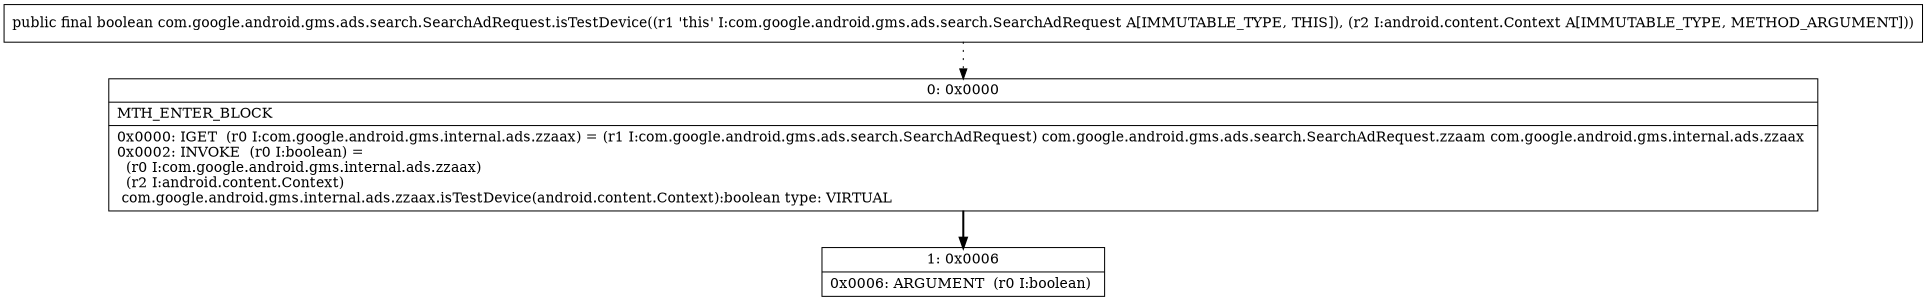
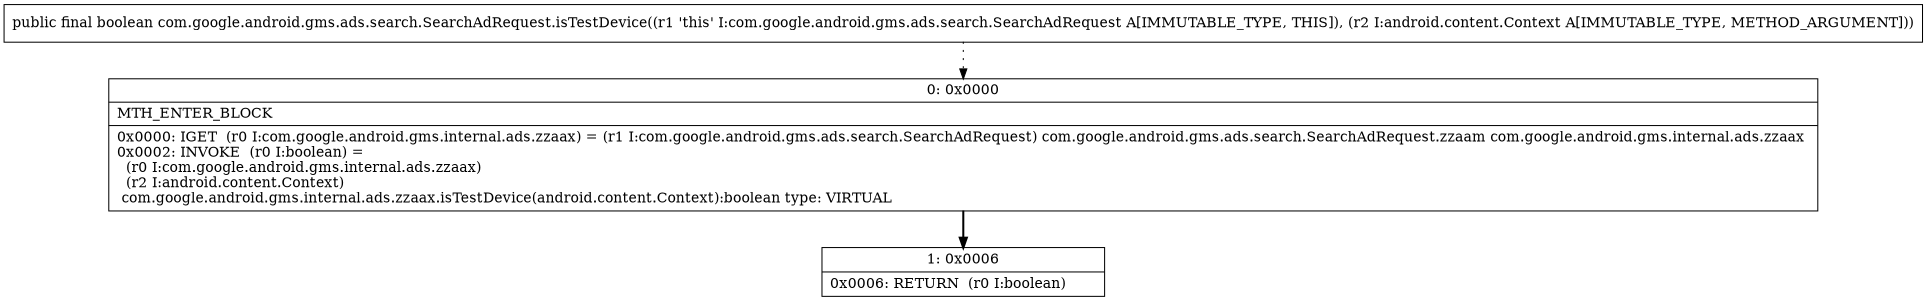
node "1: 0x0006": text "0x0006: ARGUMENT  (r0 I:boolean)" -> "0x0006: RETURN  (r0 I:boolean)"
